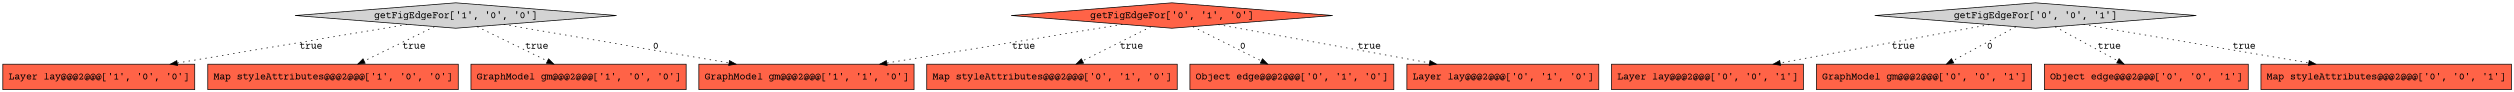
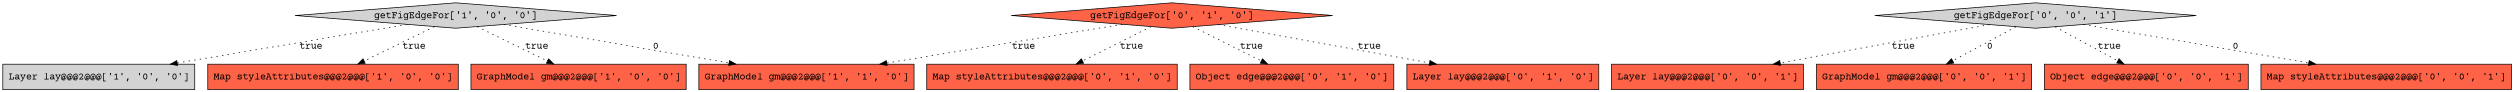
edge "getFigEdgeFor['0', '1', '0']" -> "Object edge@@@2@@@['0', '1', '0']": label "0" -> "true"
edge "getFigEdgeFor['0', '0', '1']" -> "Map styleAttributes@@@2@@@['0', '0', '1']": label "true" -> "0"
node "Layer lay@@@2@@@['1', '0', '0']": fillcolor tomato -> lightgray
